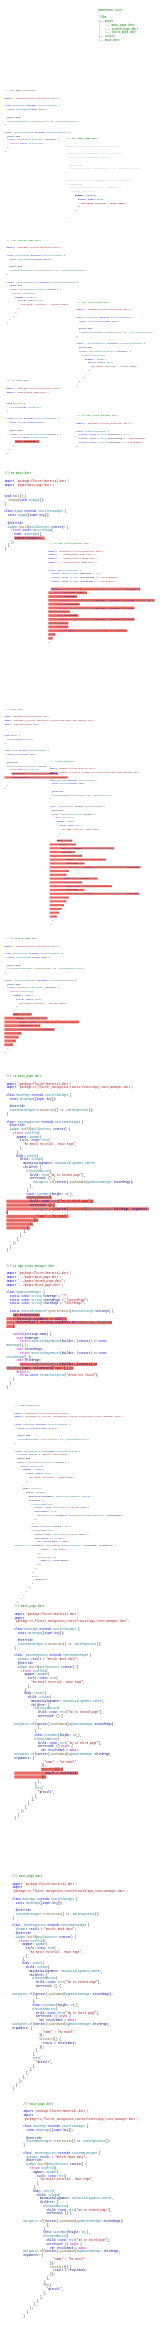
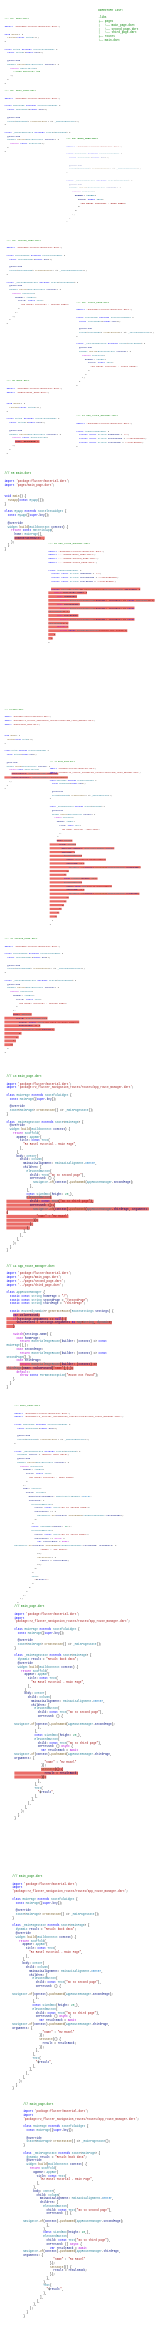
node "/// 01: main.dart import 'package:flutter/material.dart'; void main() { runApp(const MyApp()); } class MyApp extends StatelessWidget { const MyApp({super.key}); @override Widget build(BuildContext context) { return MaterialApp( //TODO material App ); } }": added
